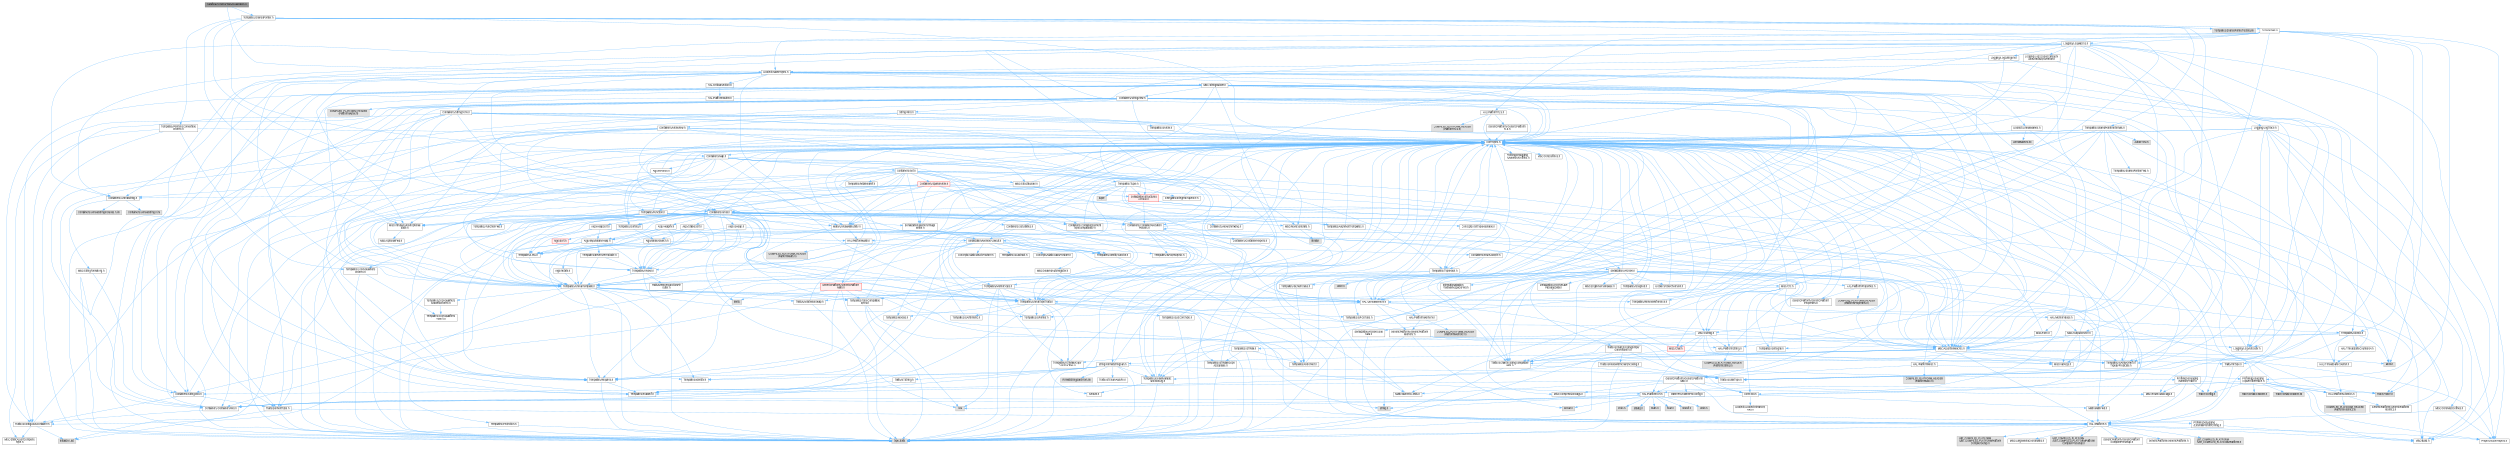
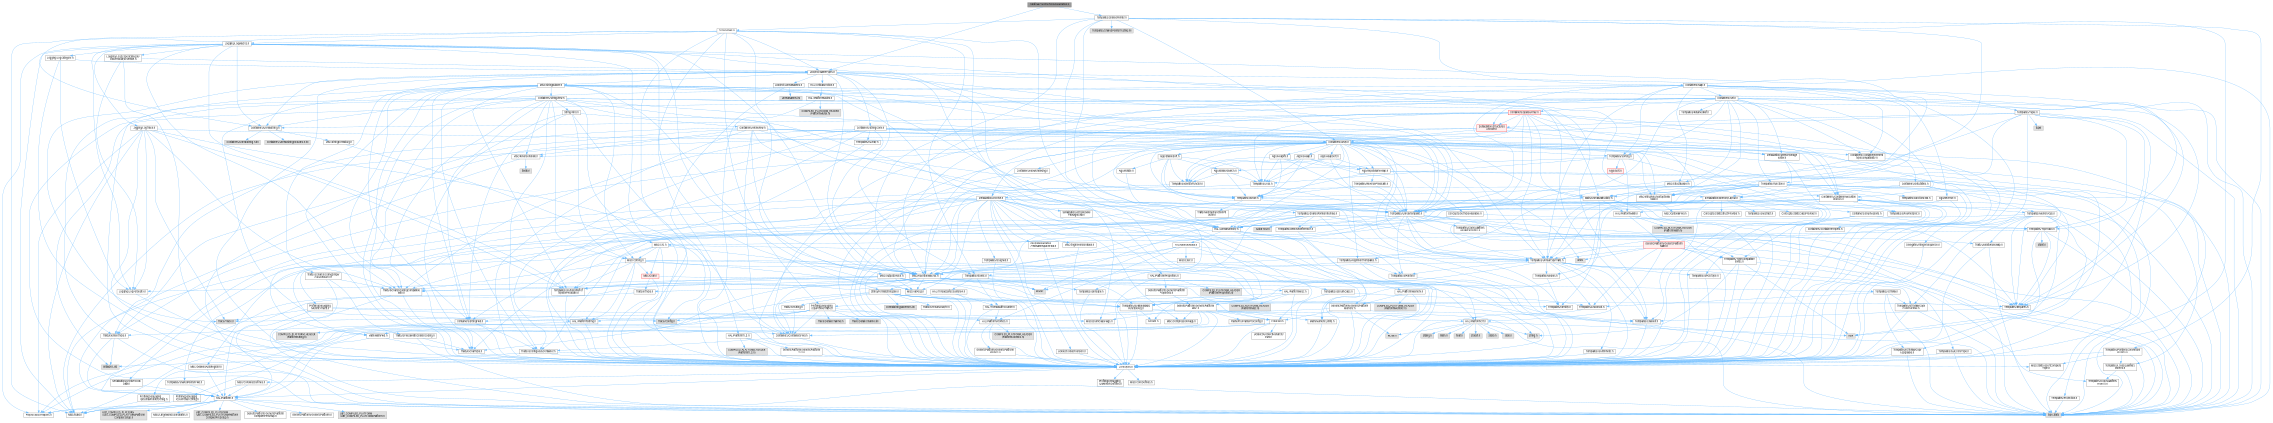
edge "CoreTypes.h" -> "Containers/Map.h": reversed
edge "Containers/Array.h" -> "Templates/Less.h": added
edge "UObject/UnrealNames.h" -> "Logging/LogVerbosity.h": now "Logging/LogMacros.h" -> "Logging/LogVerbosity.h"
edge "Traits/IsCharEncodingSimply ConvertibleTo.h" -> "Traits/IsCharType.h": now "Math/MathFwd.h" -> "Traits/IsCharType.h"
node "ProfilingDebugging /CsvProfilerConfig.h": added
